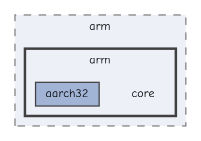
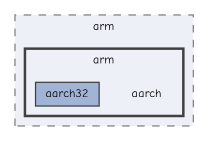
node "core": label "core" -> "aarch"
